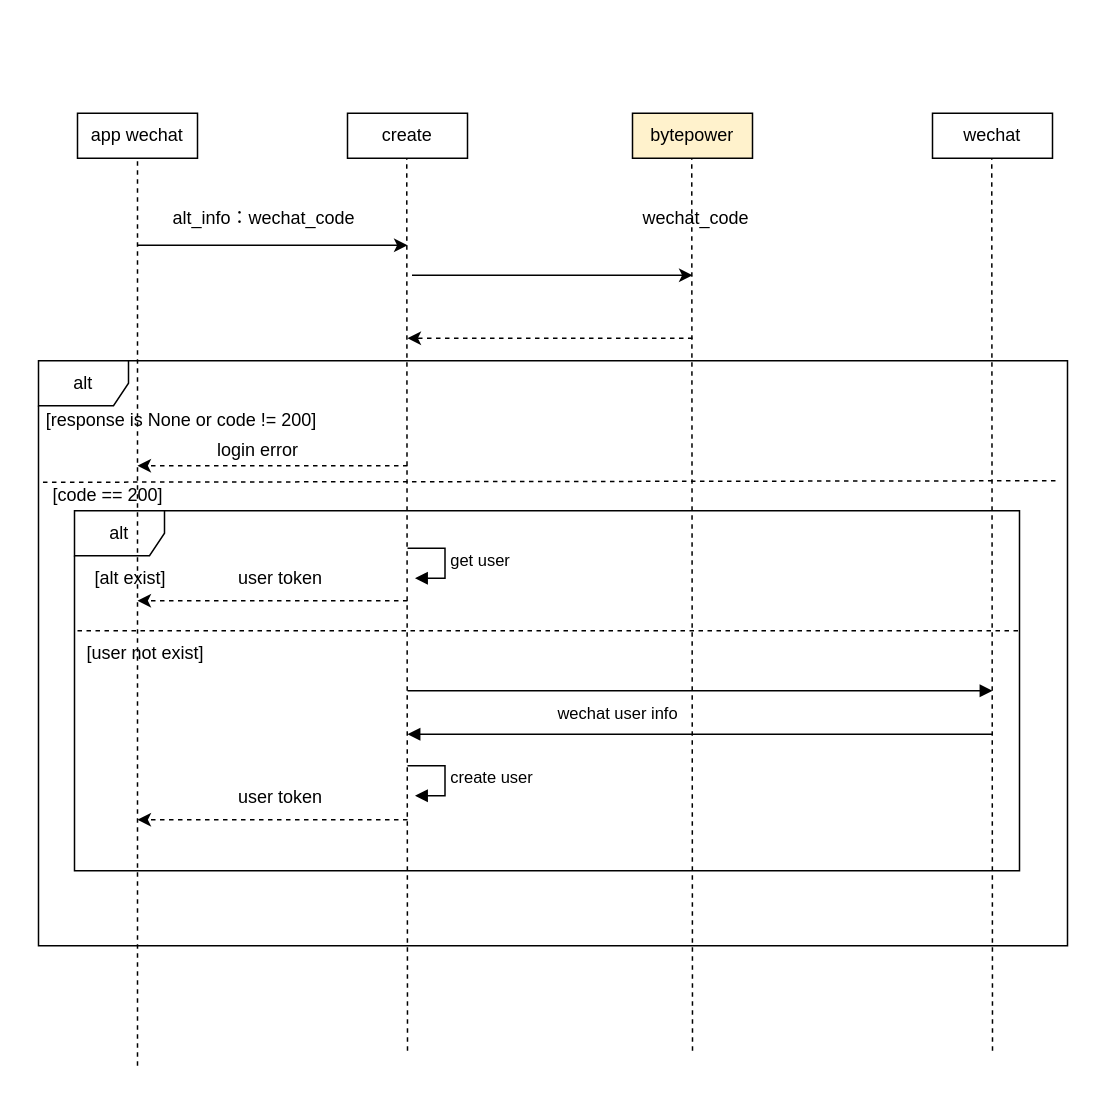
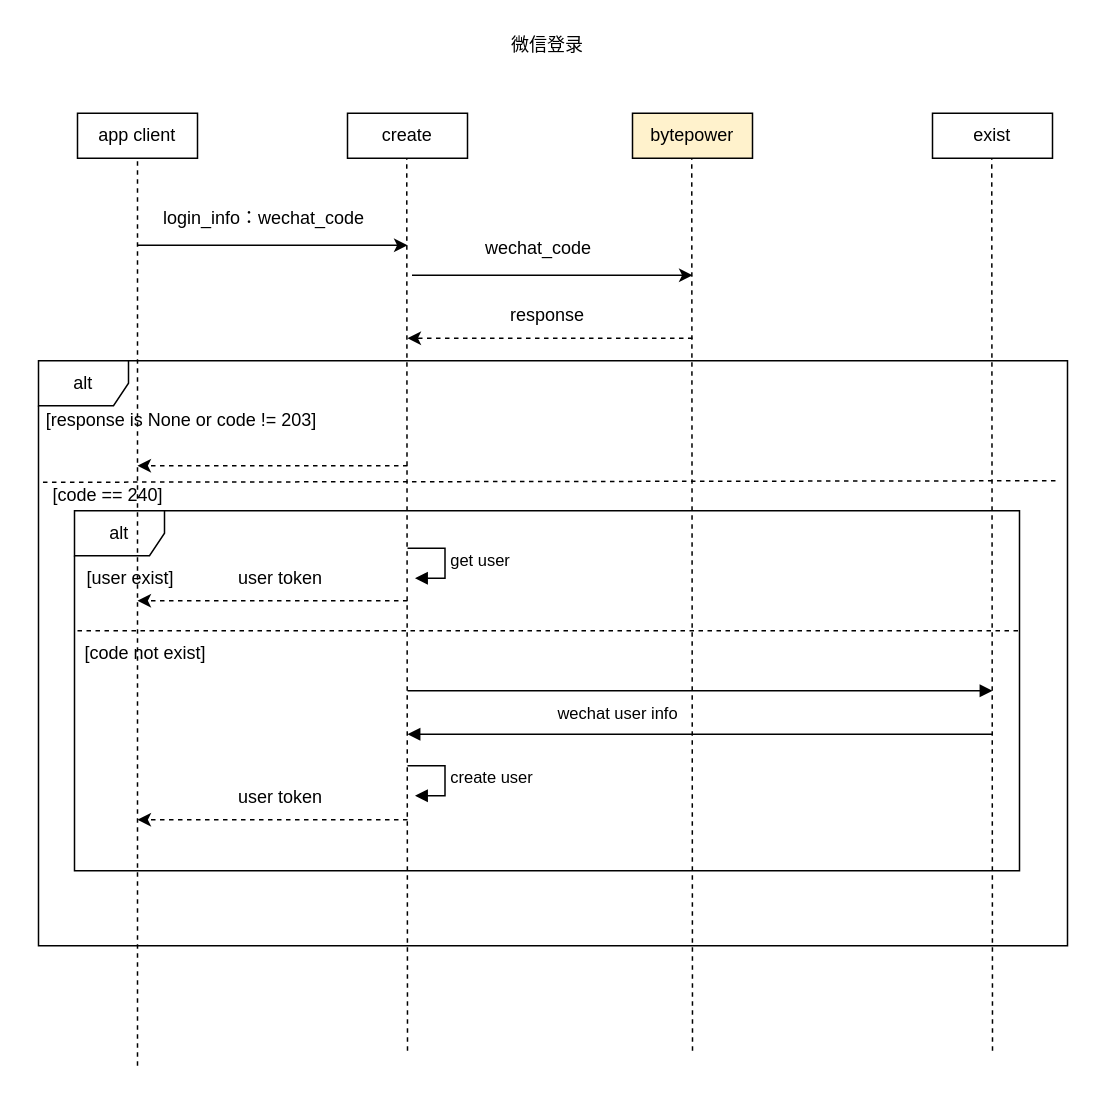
node "微信登录": added
node "app wechat": label "app wechat" -> "app client"
node "wechat": label "wechat" -> "exist"
node "alt_info：wechat_code": label "alt_info：wechat_code" -> "login_info：wechat_code"
node "wechat_code": moved (695, 218) -> (538, 248)
node "response": added
node "[response is None or code != 200]": label "[response is None or code != 200]" -> "[response is None or code != 203]"
node "login error": removed
node "[code == 200]": label "[code == 200]" -> "[code == 240]"
node "[alt exist]": label "[alt exist]" -> "[user exist]"
node "[user not exist]": label "[user not exist]" -> "[code not exist]"
